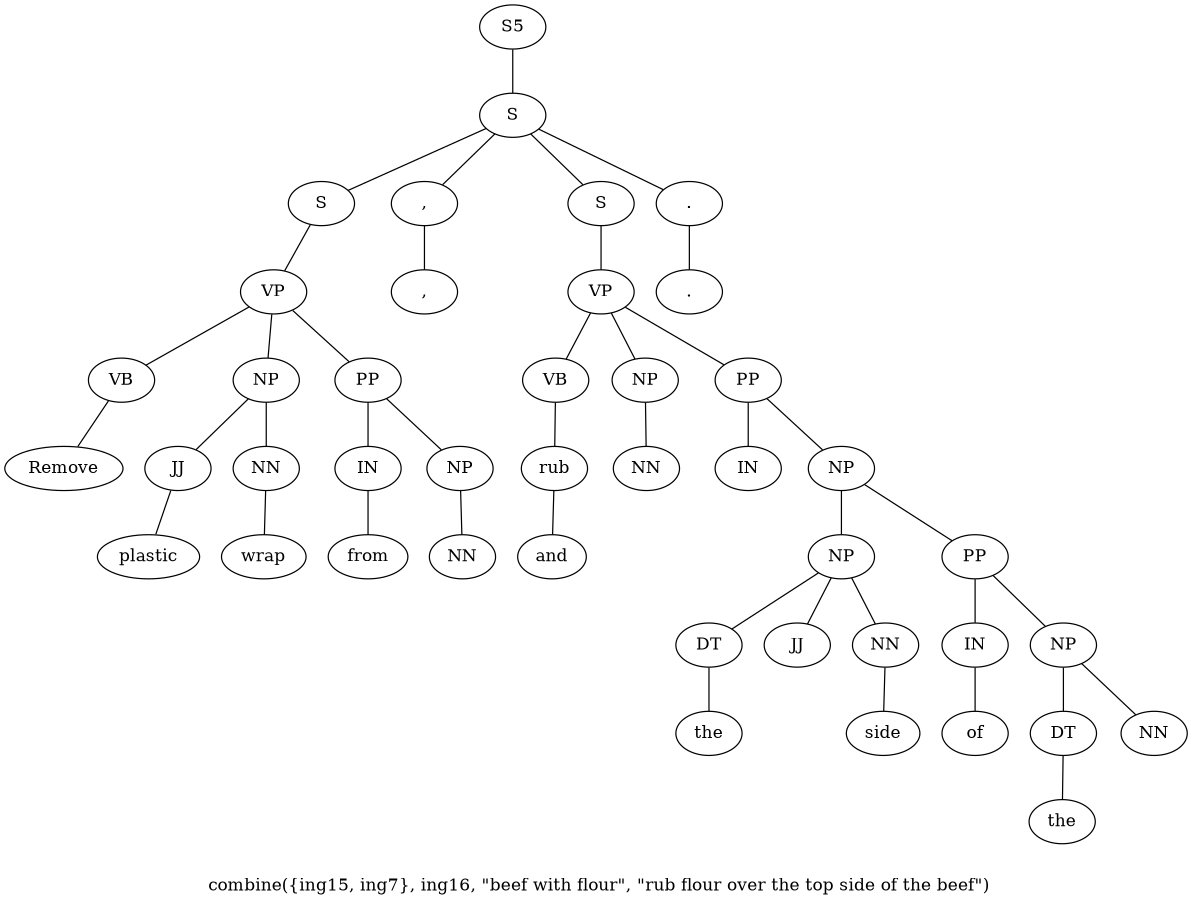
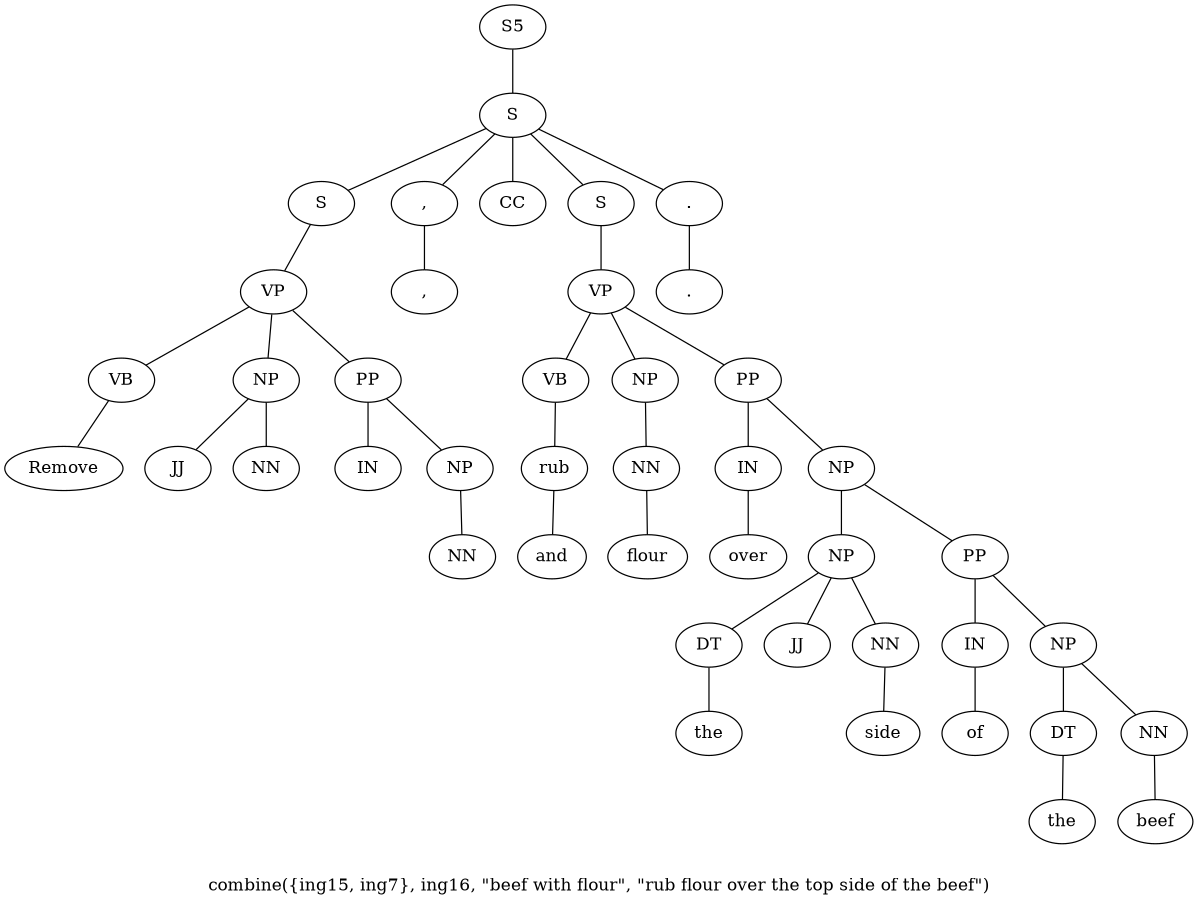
node "CC": added
node "plastic": removed
node "wrap": removed
node "from": removed
node "flour": added
node "over": added
node "beef": added
